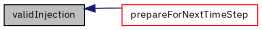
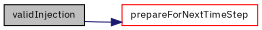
edge "prepareForNextTimeStep" -> "validInjection": reversed
